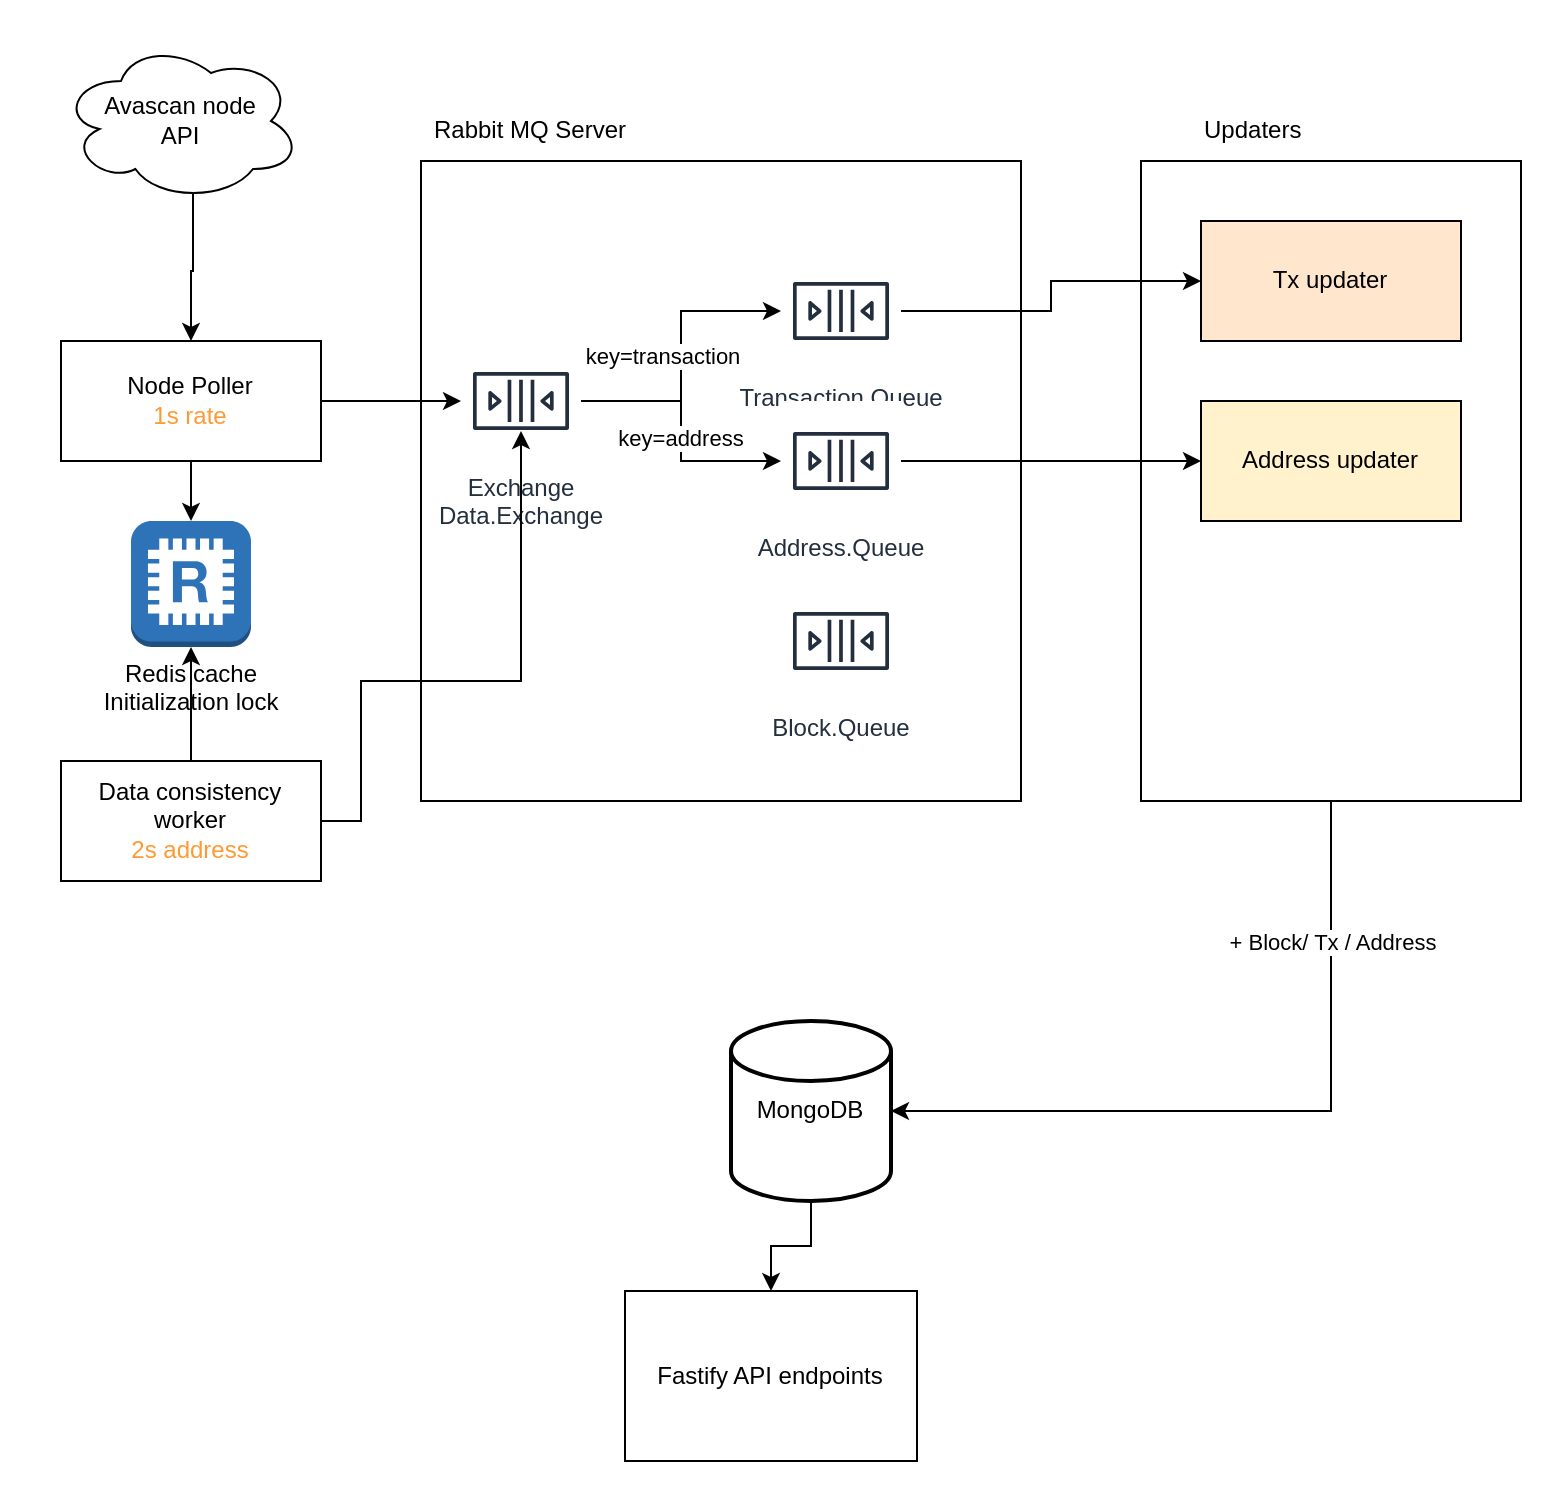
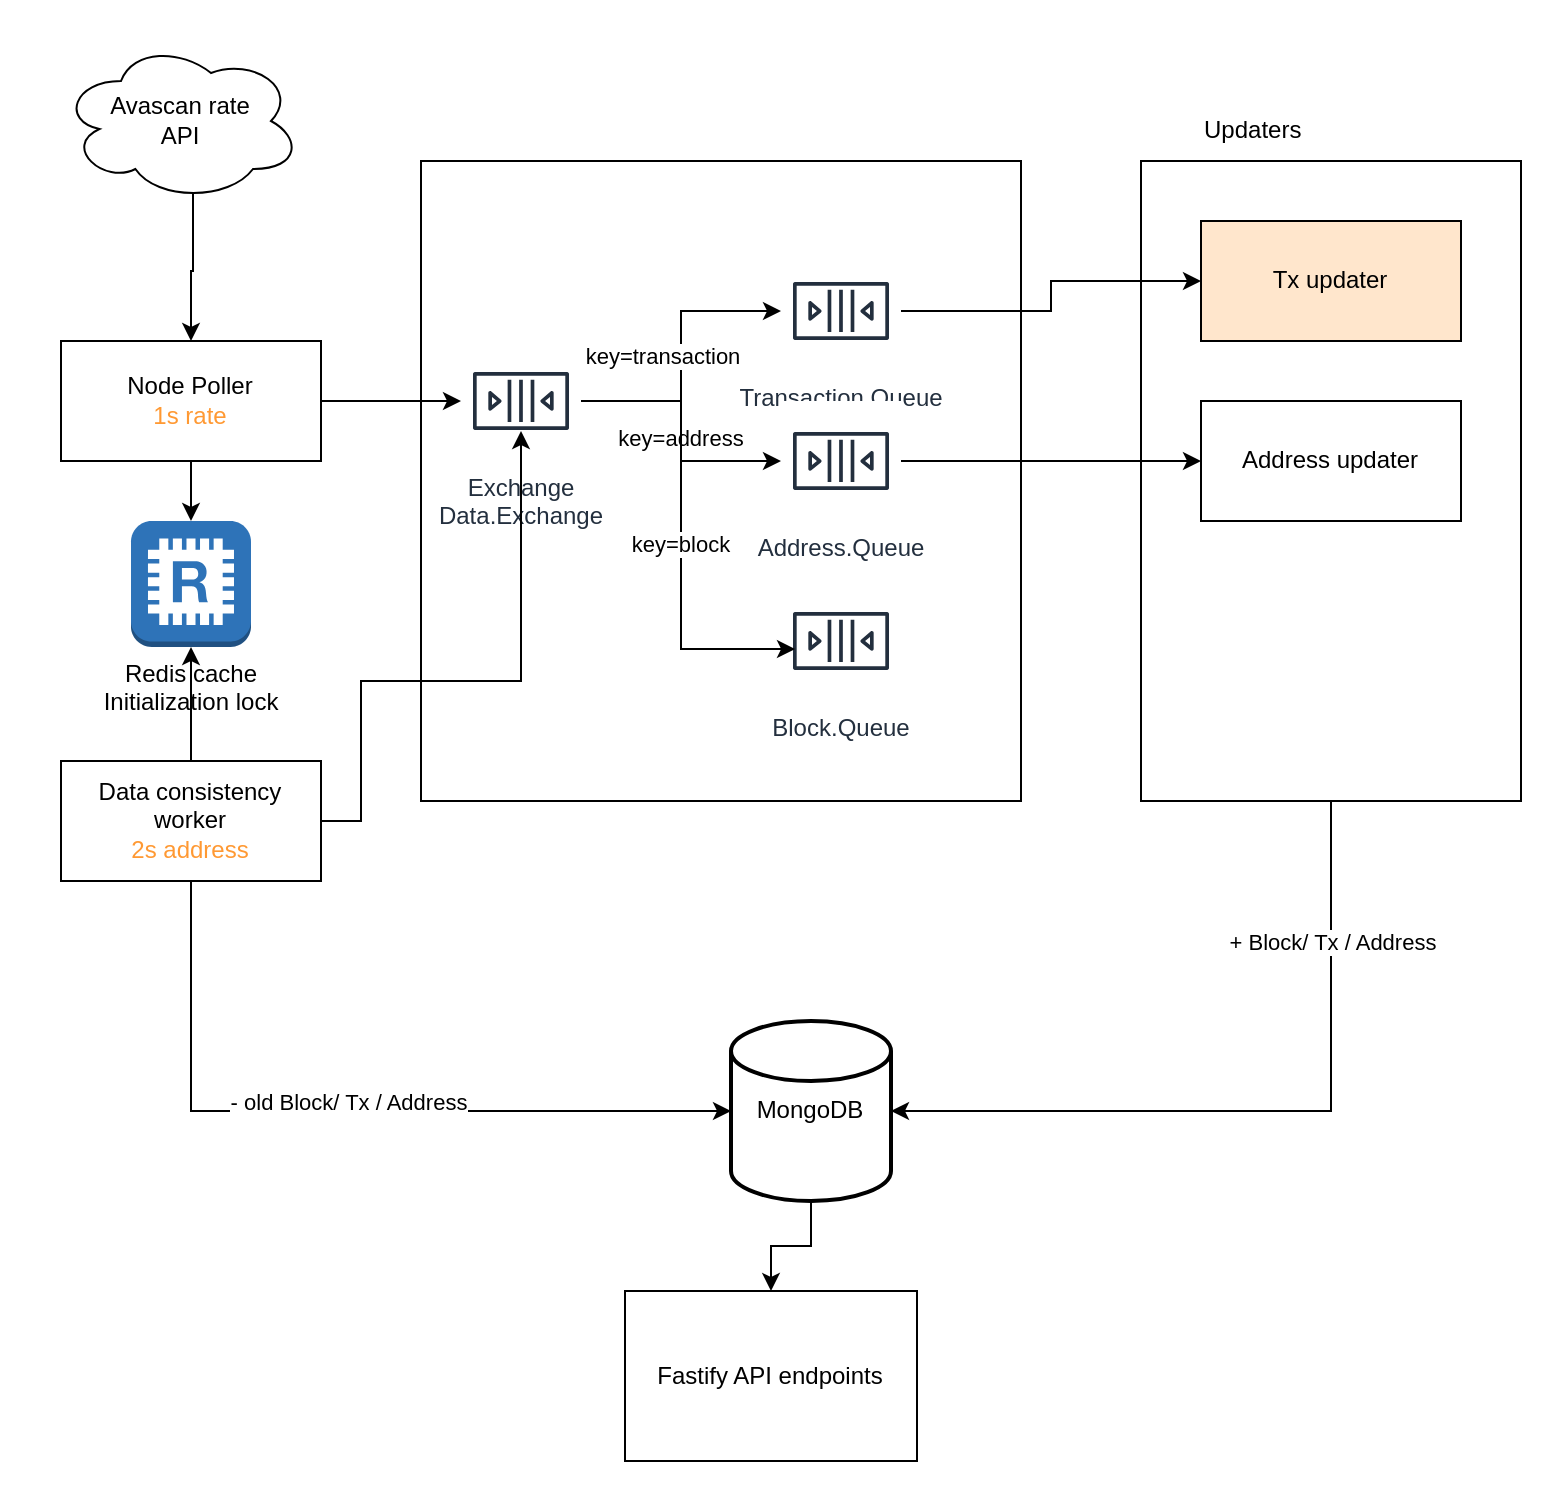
node "Avascan node API": label "Avascan node API" -> "Avascan rate API"
node "Rabbit MQ Server": removed
node "Address updater": fillcolor #fff2cc -> #ffffff
edge "Exchange Data.Exchange" -> "Block.Queue": added, label "key=block"
edge "Data consistency worker 2s address" -> "MongoDB": added, label "- old Block/ Tx / Address"
